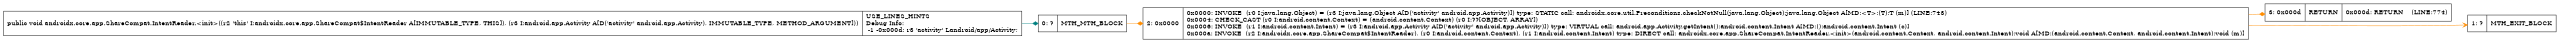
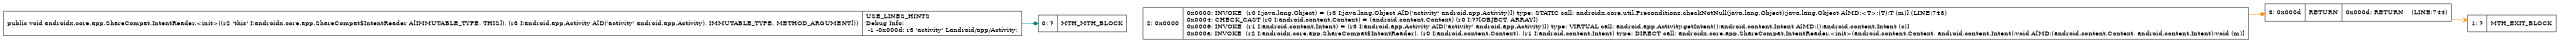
node "3: 0x000d": text "0x000d: RETURN    (LINE:774)" -> "0x000d: RETURN    (LINE:744)"
edge "0: ?" -> "2: 0x0000": removed
edge "2: 0x0000" -> "1: ?": now "3: 0x000d" -> "1: ?"
